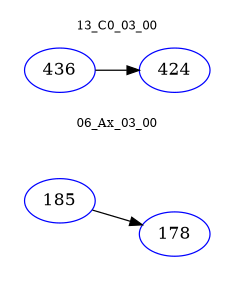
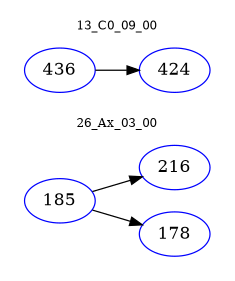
cluster "13_C0_03_00": label "13_C0_03_00" -> "13_C0_09_00"
cluster "06_Ax_03_00": label "06_Ax_03_00" -> "26_Ax_03_00"
node "216": added
